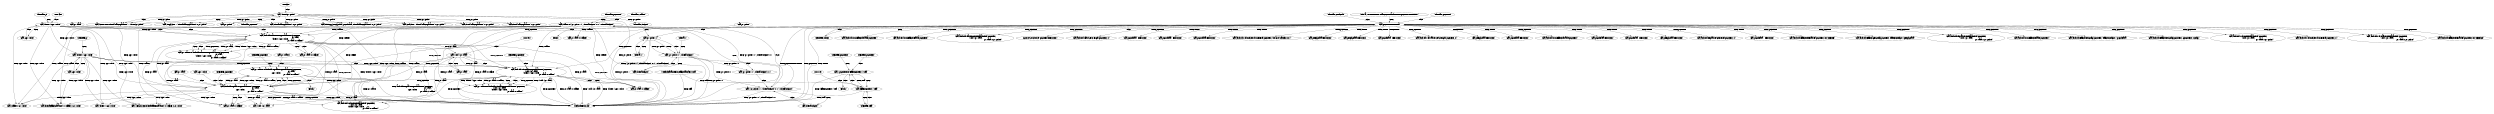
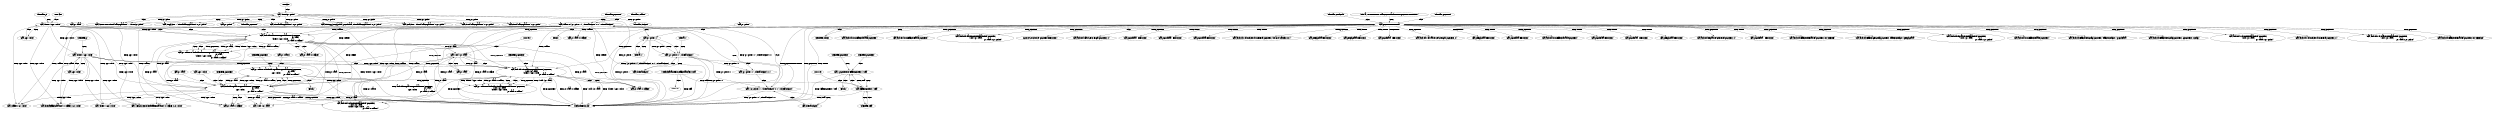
edge "(Call,android::EqualizerSetPreset(pContext, 0))" -> "(Call,pContext == NULL)": reversed
node "1000107": added
